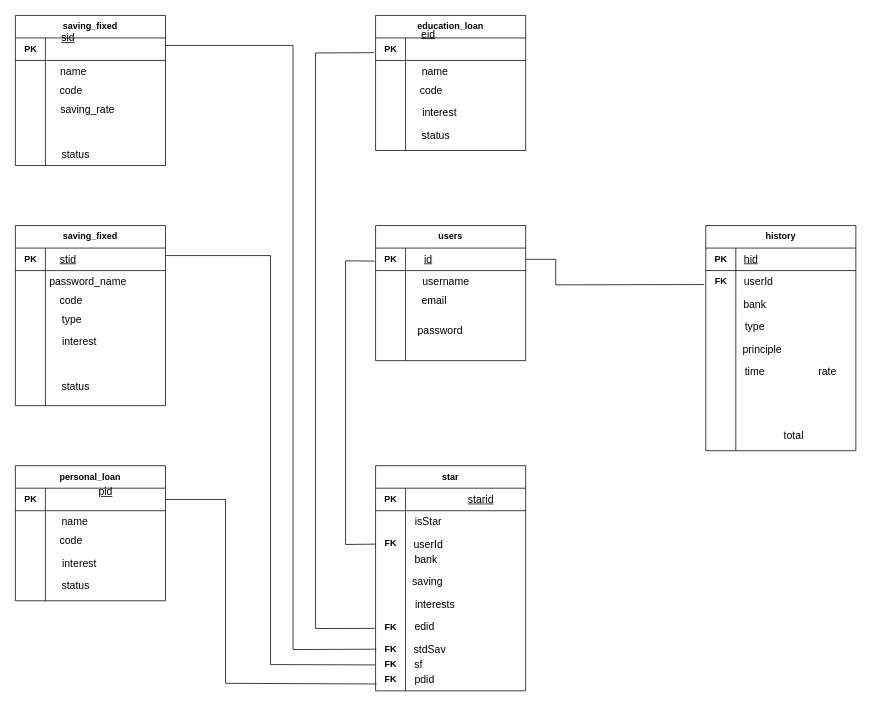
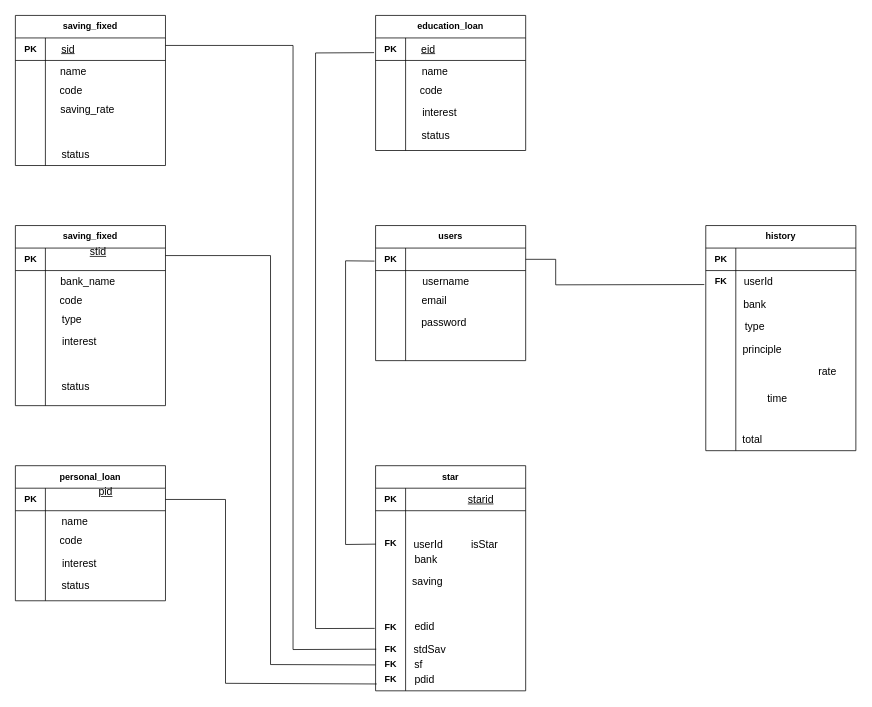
node "eid": moved (428, 34) -> (428, 49)
node "sid": moved (68, 38) -> (68, 49)
node "stid": moved (68, 259) -> (98, 252)
node "id": removed
node "hid": removed
node "password_name": label "password_name" -> "bank_name"
node "password": moved (435, 330) -> (439, 323)
node "time": moved (754, 372) -> (777, 398)
node "total": moved (792, 435) -> (750, 439)
node "isStar": moved (428, 522) -> (484, 544)
node "interests": removed
